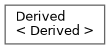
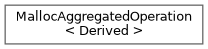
node "Derived < Derived >": label "Derived < Derived >" -> "MallocAggregatedOperation < Derived >"
